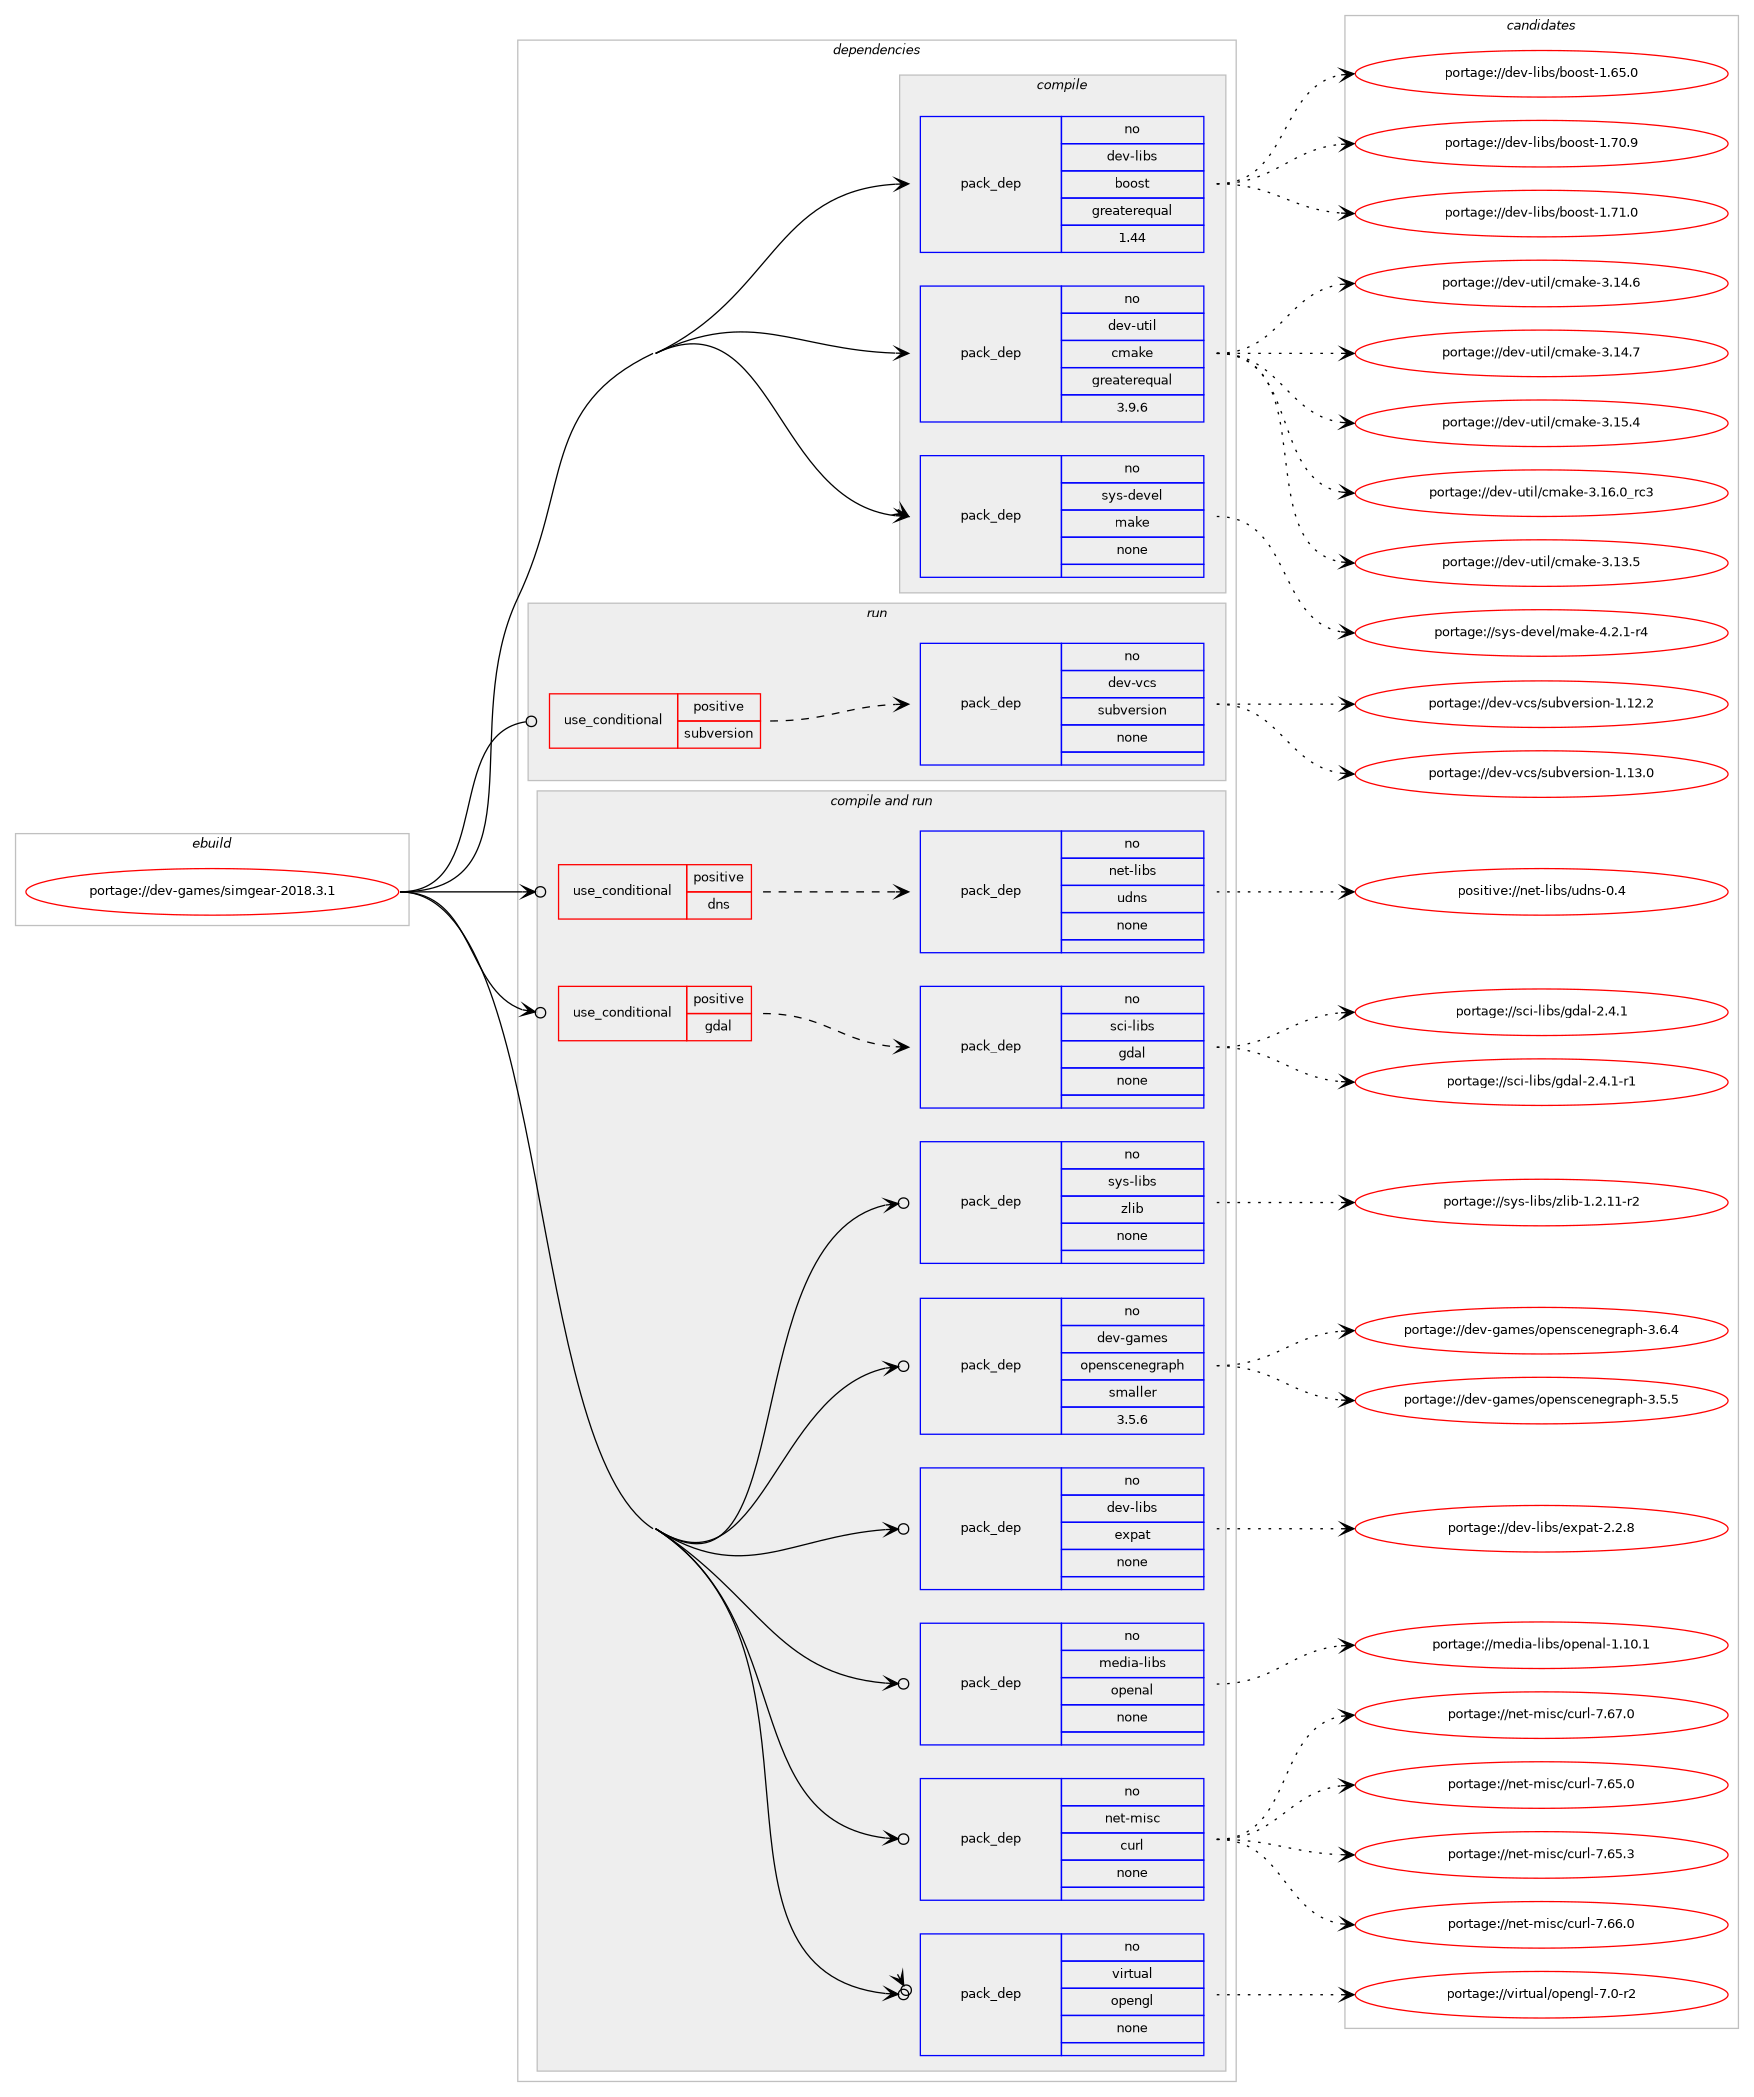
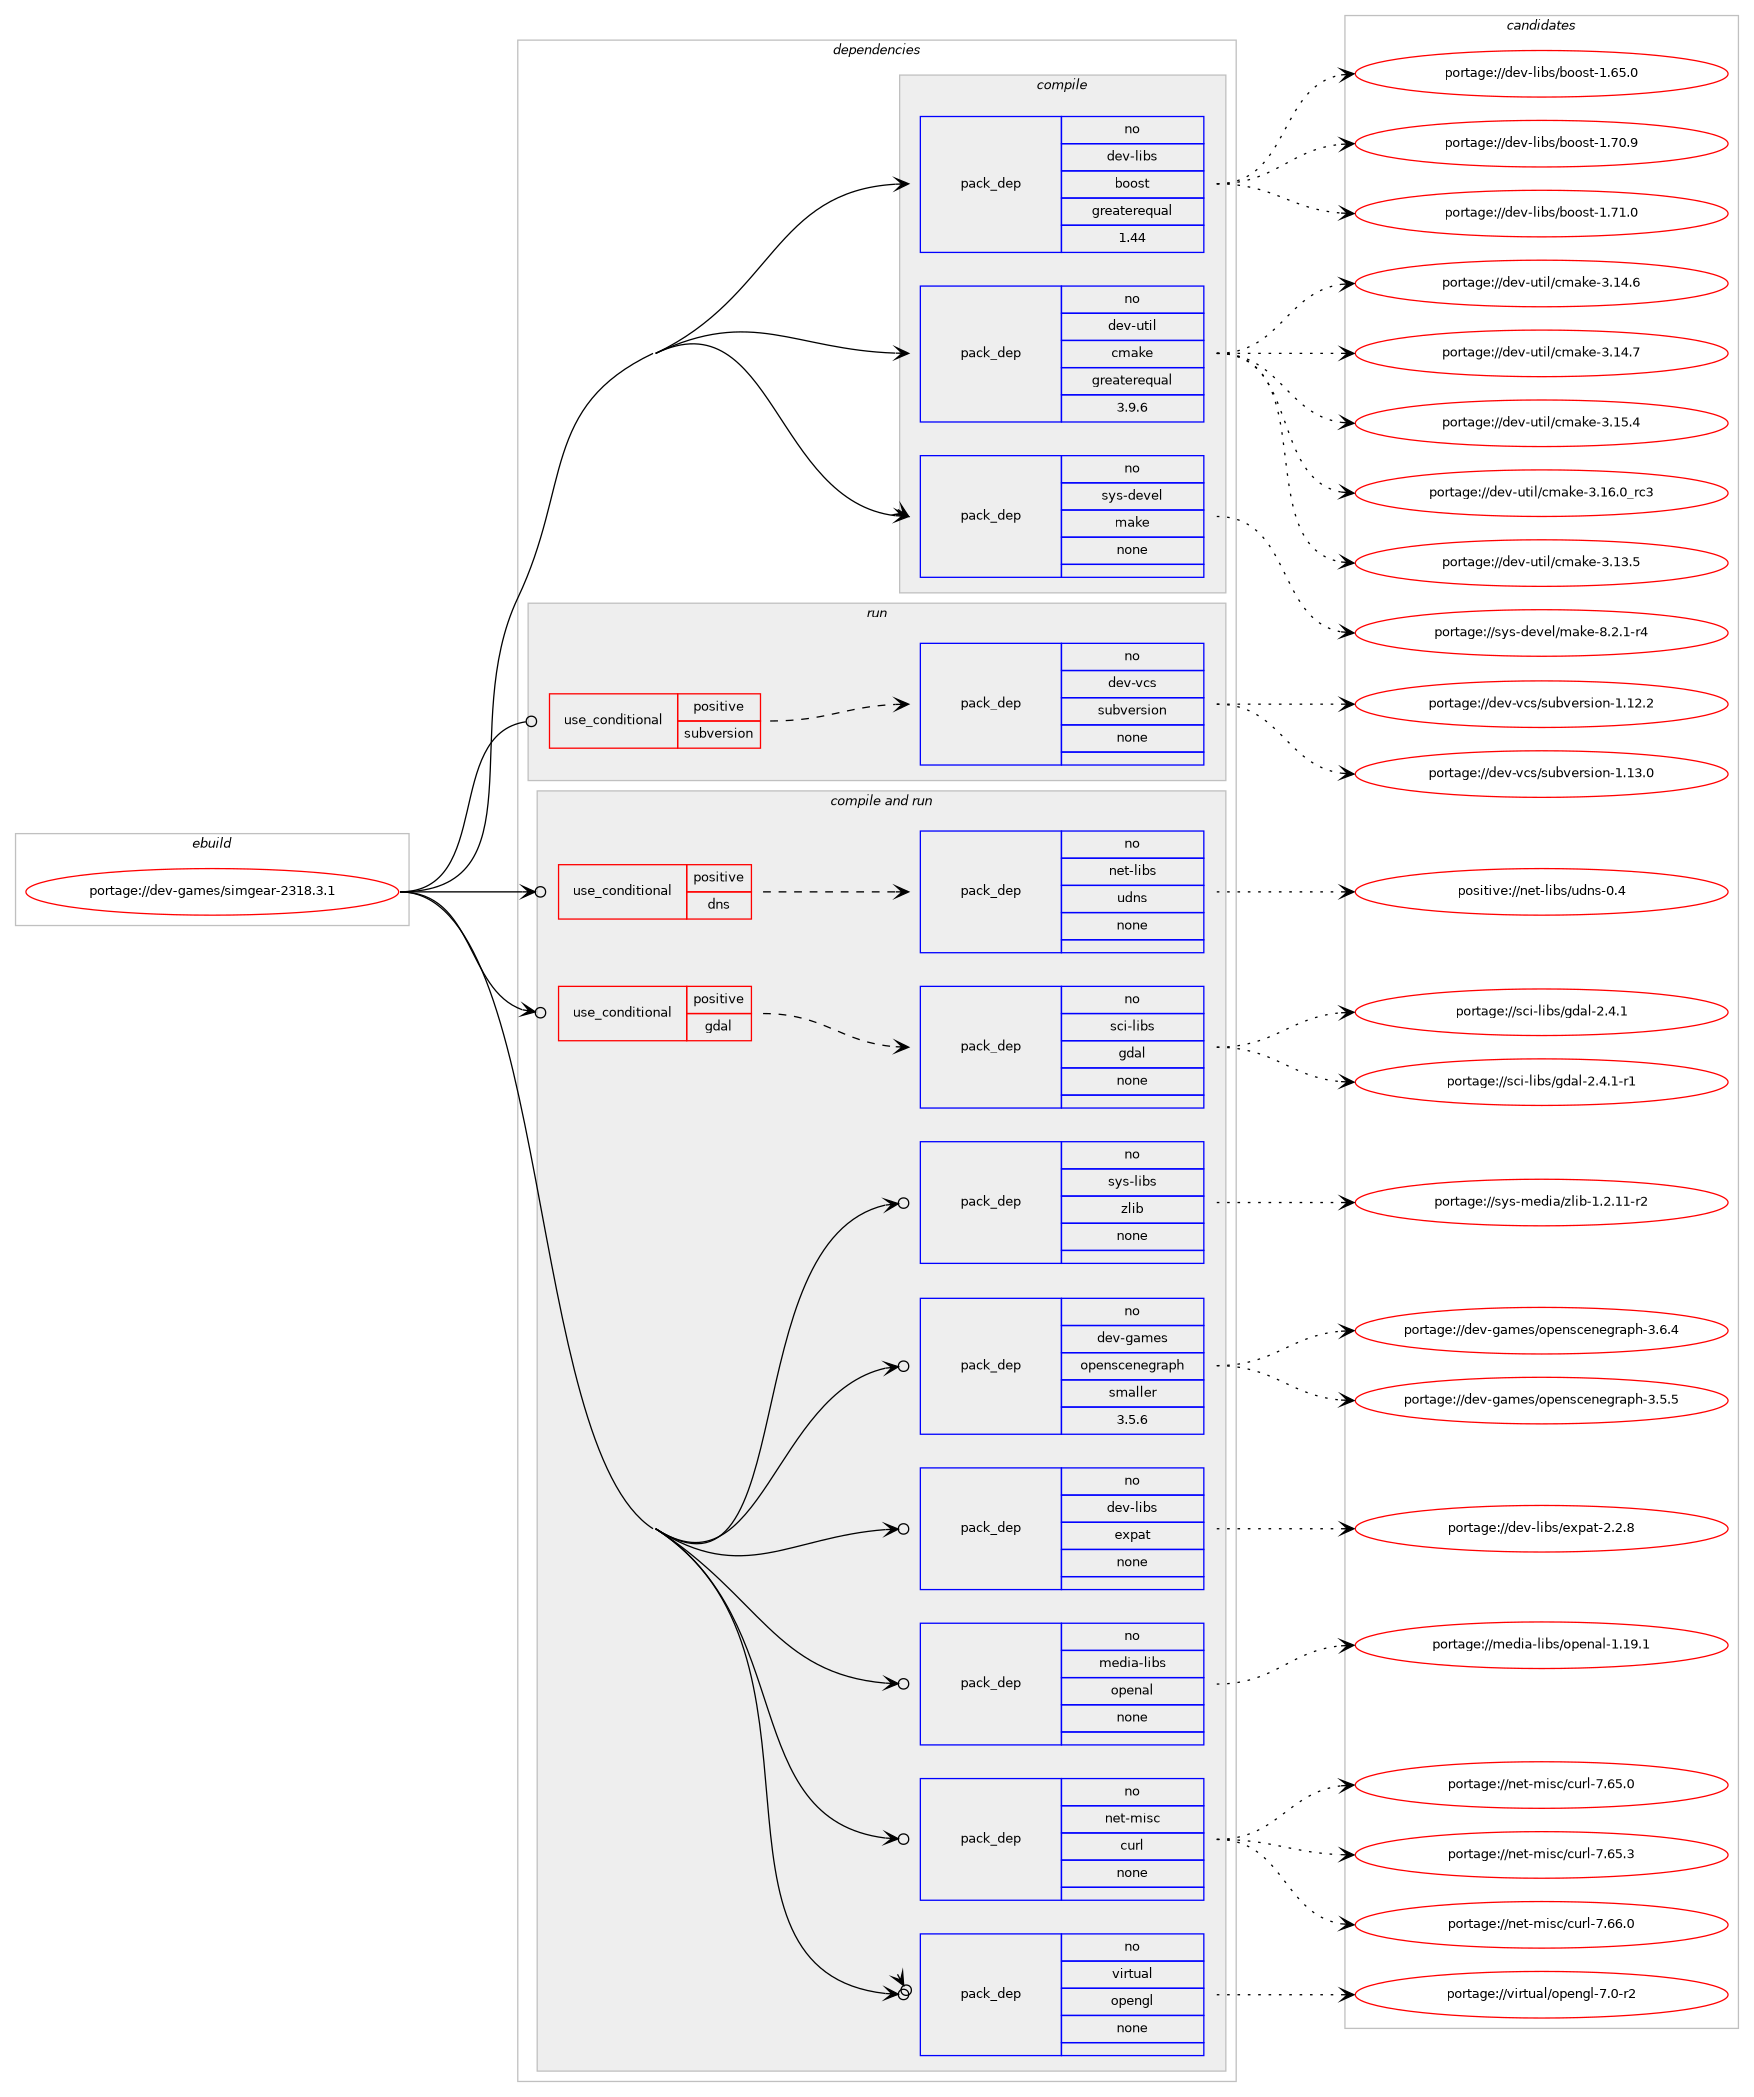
node "portage://sys-devel/make-4.2.1-r4": label "portage://sys-devel/make-4.2.1-r4" -> "portage://sys-devel/make-8.2.1-r4"
node "portage://dev-games/simgear-2018.3.1": label "portage://dev-games/simgear-2018.3.1" -> "portage://dev-games/simgear-2318.3.1"
node "portage://sys-libs/zlib-1.2.11-r2": label "portage://sys-libs/zlib-1.2.11-r2" -> "portage://sys-media/zlib-1.2.11-r2"
node "portage://media-libs/openal-1.10.1": label "portage://media-libs/openal-1.10.1" -> "portage://media-libs/openal-1.19.1"
node "portage://net-misc/curl-7.67.0": removed
